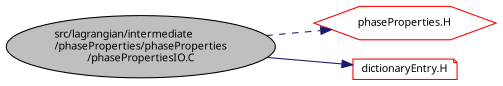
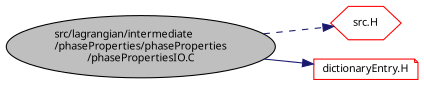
node "phaseProperties.H": label "phaseProperties.H" -> "src.H"
